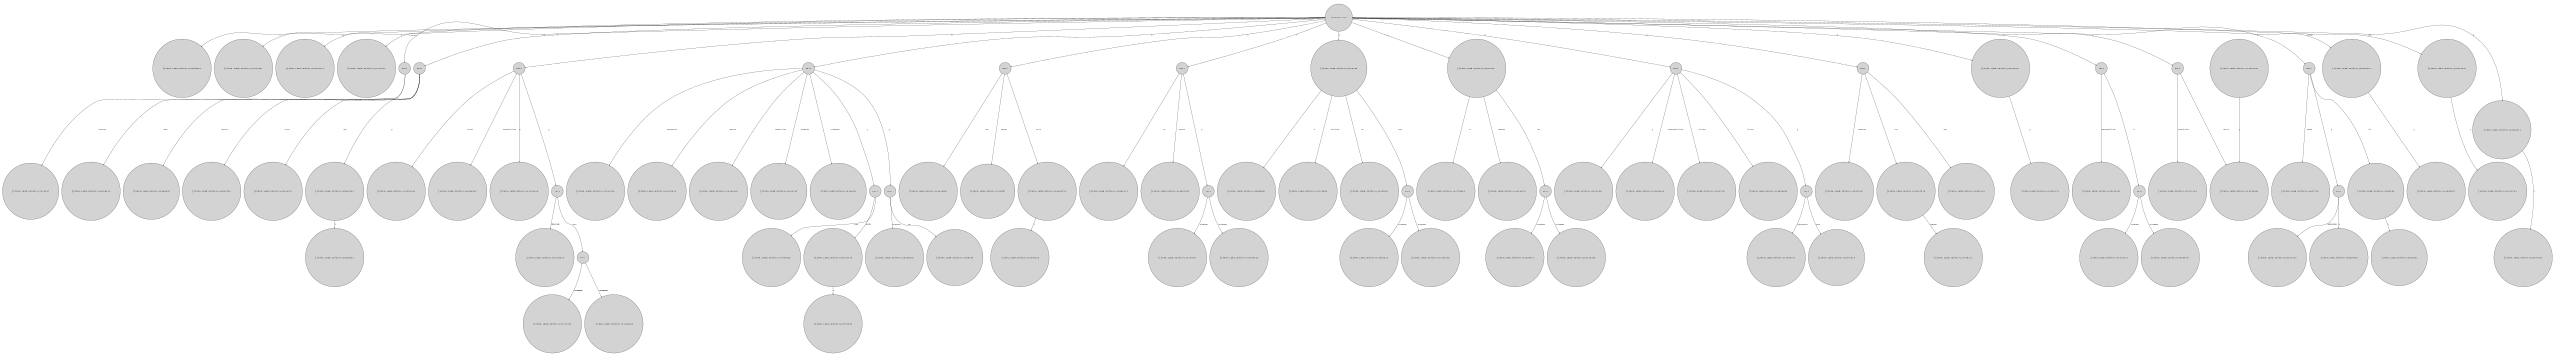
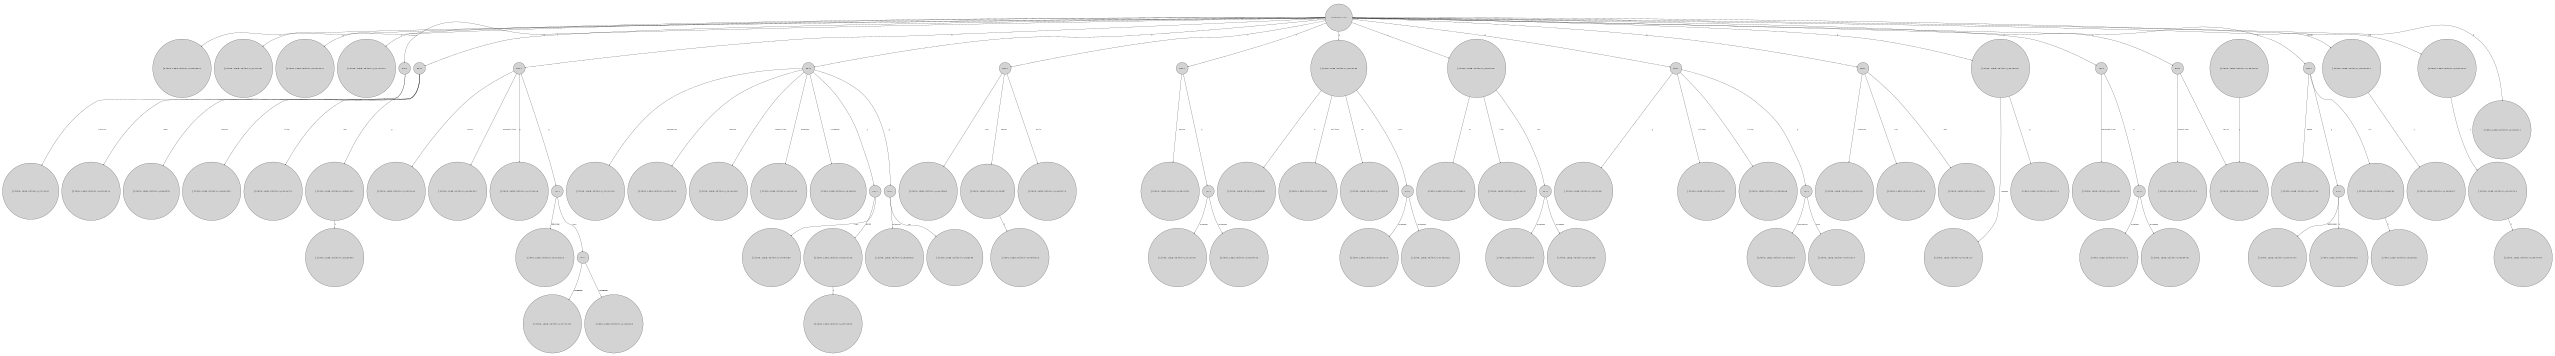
edge "[Ljava.lang.Object;@3ef78625" -> "[Ljava.lang.Object;@4364f5c5": label "compass" -> "ions"
edge "[Ljava.lang.Object;@284a0011" -> "[Ljava.lang.Object;@5b997c69": now "[Ljava.lang.Object;@381c8794" -> "[Ljava.lang.Object;@5b997c69"
node "[Ljava.lang.Object;@54aee174": removed
node "[Ljava.lang.Object;@1e40d818": removed
edge "[Ljava.lang.Object;@240bf756" -> "[Ljava.lang.Object;@40e0ec2a": now "[Ljava.lang.Object;@236dd7" -> "[Ljava.lang.Object;@40e0ec2a"
edge "[Ljava.lang.Object;@3f26c87a" -> "[Ljava.lang.Object;@75f3d556": now "[Ljava.lang.Object;@3a488245" -> "[Ljava.lang.Object;@75f3d556"
